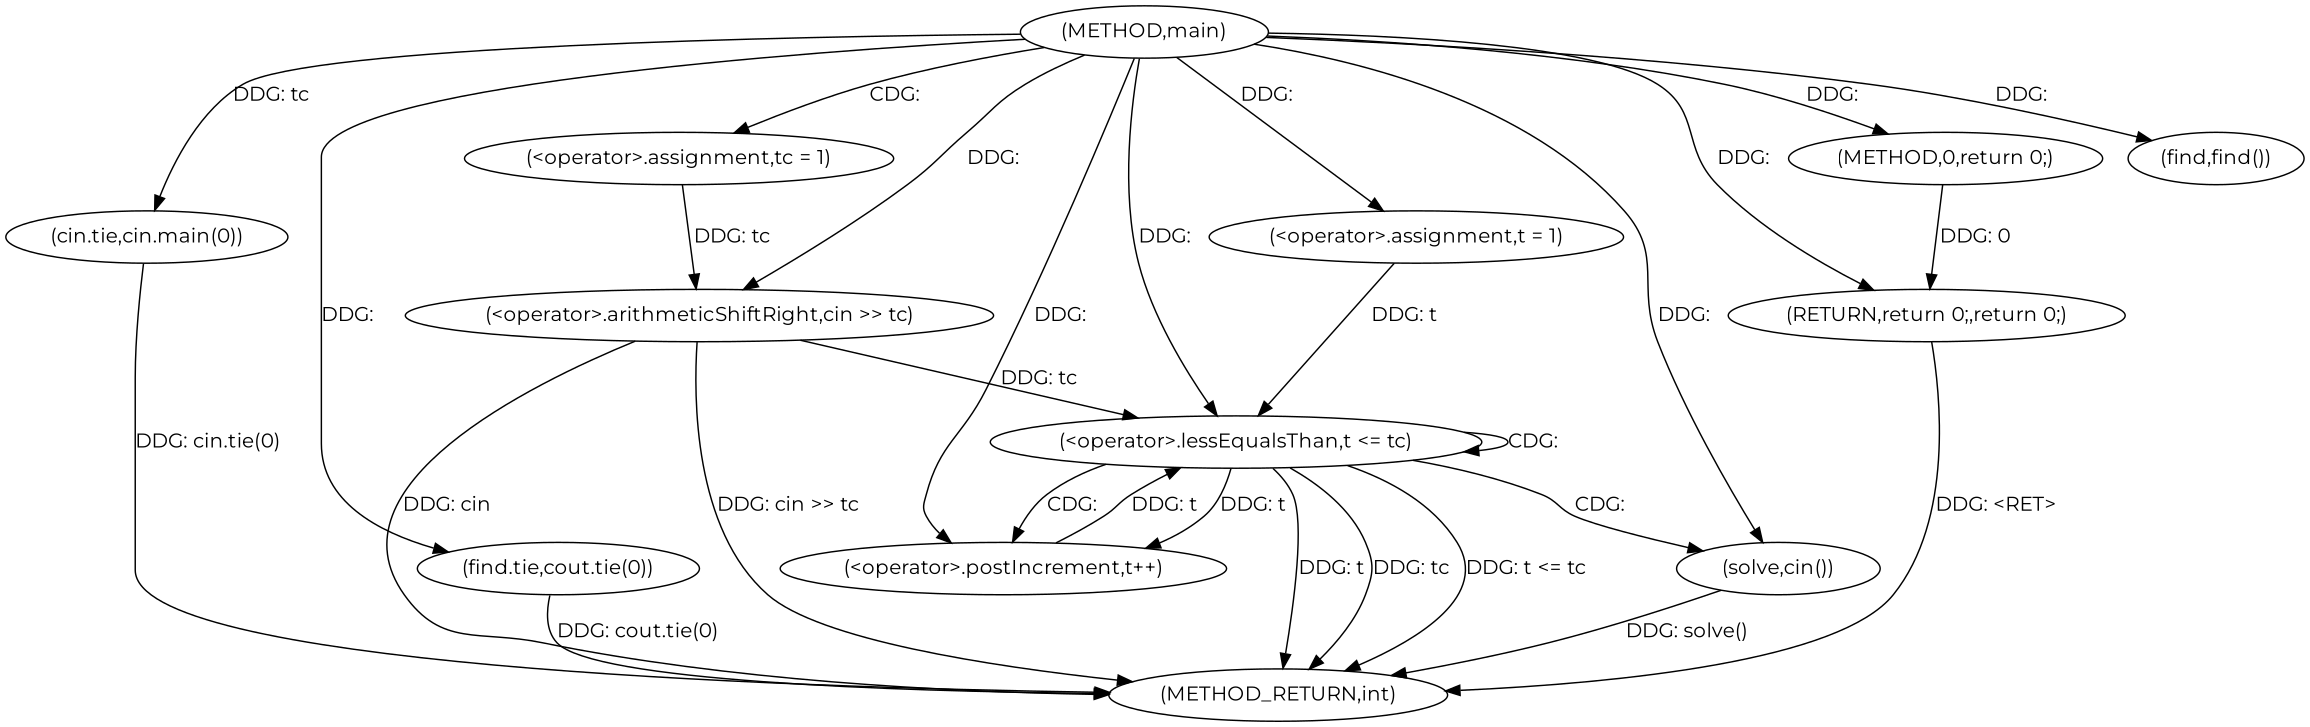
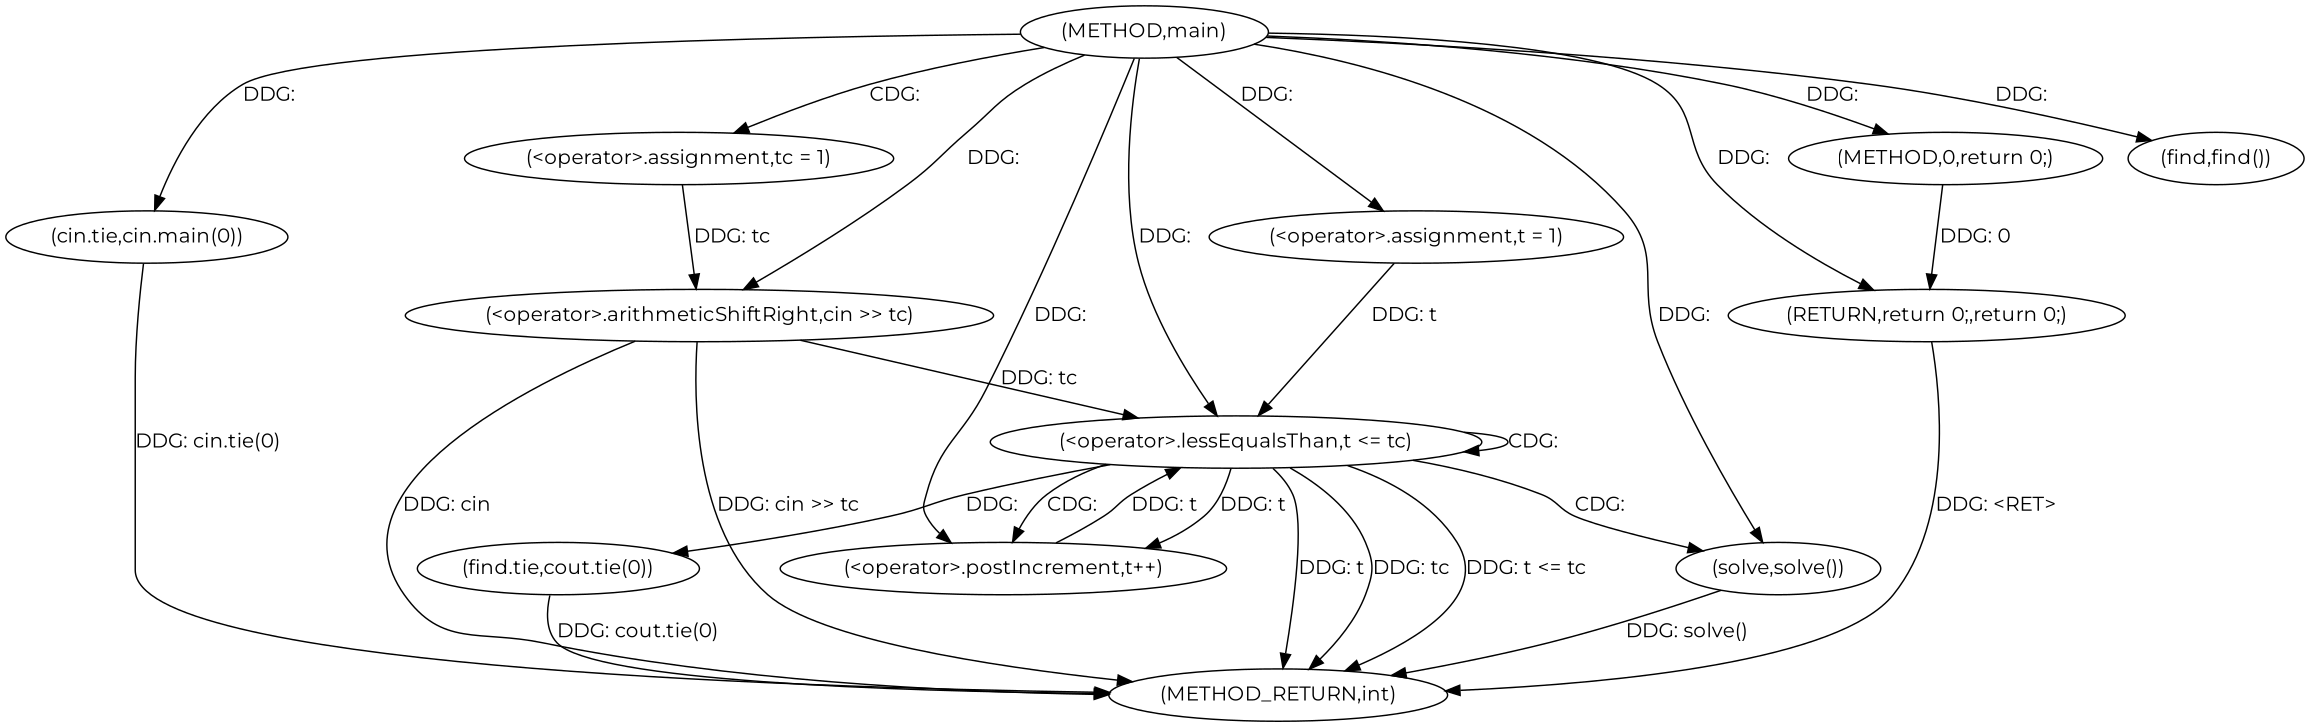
edge "(METHOD,main)" -> "(cin.tie,cin.main(0))": label "DDG: tc" -> "DDG: "
edge "(METHOD,main)" -> "(find.tie,cout.tie(0))": now "(<operator>.lessEqualsThan,t <= tc)" -> "(find.tie,cout.tie(0))"
node "(solve,cin())": label "(solve,cin())" -> "(solve,solve())"
